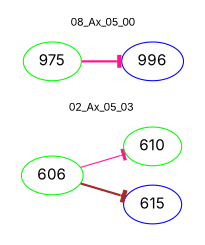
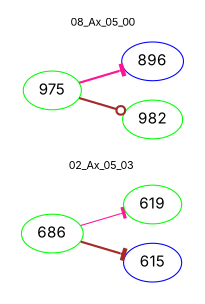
node "996": label "996" -> "896"
node "982": added
node "610": label "610" -> "619"
node "606": label "606" -> "686"
